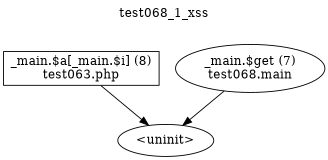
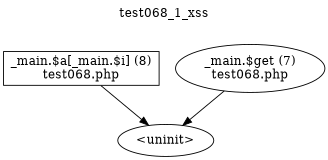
node "_main.$a[_main.$i] (8) test063.php": label "_main.$a[_main.$i] (8) test063.php" -> "_main.$a[_main.$i] (8) test068.php"
node "_main.$get (7) test068.main": label "_main.$get (7) test068.main" -> "_main.$get (7) test068.php"
